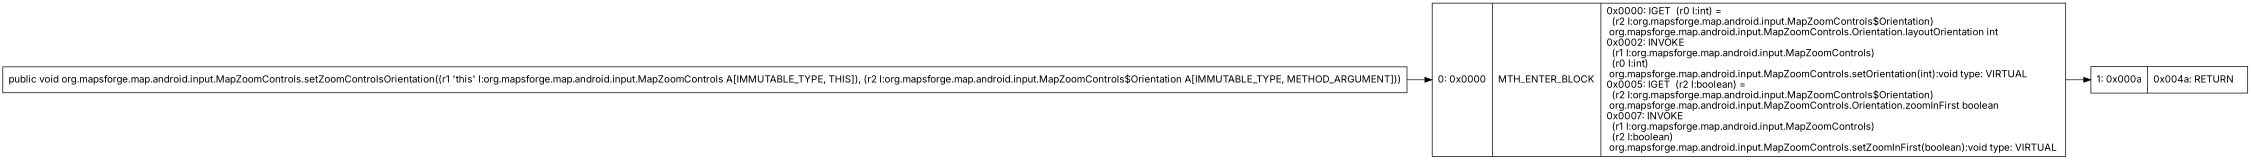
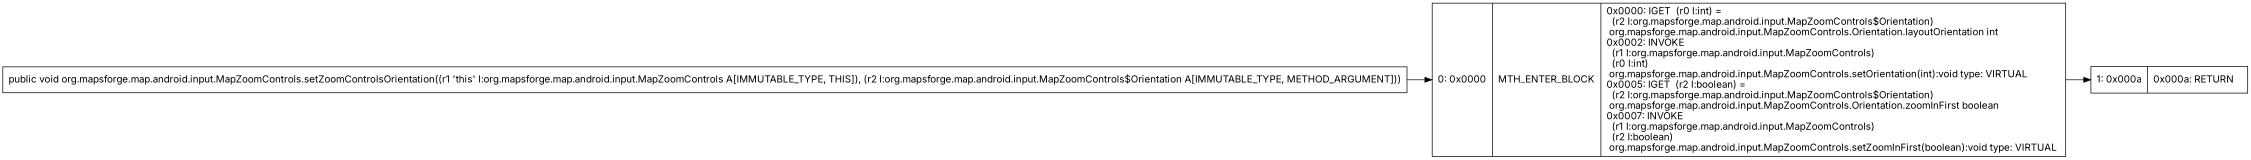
node "1: 0x000a": text "0x004a: RETURN" -> "0x000a: RETURN"
